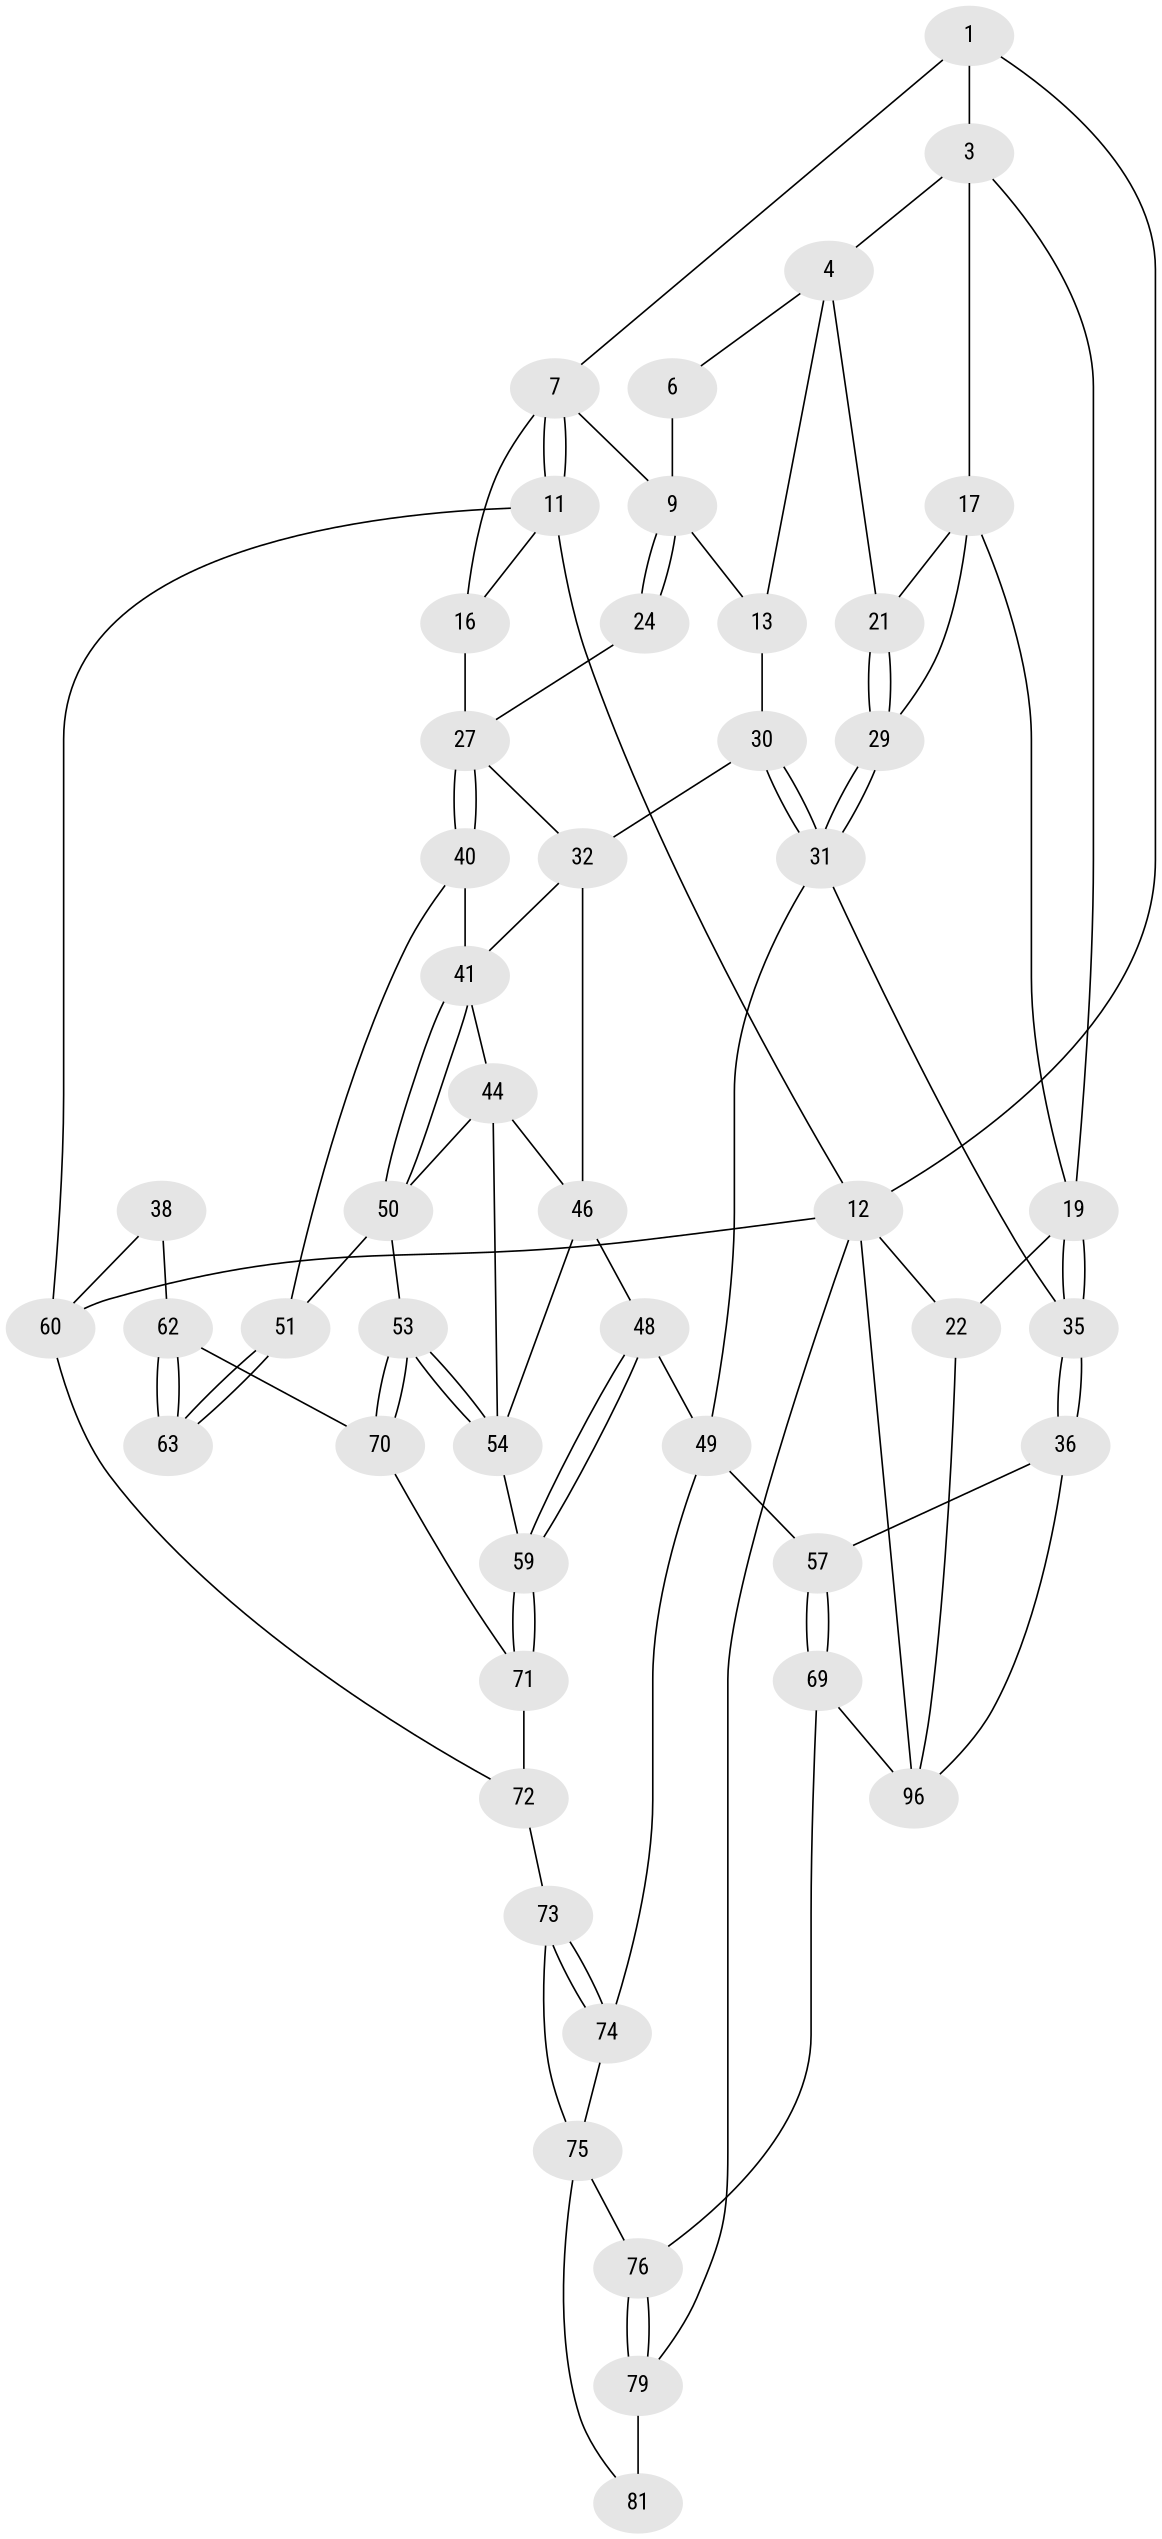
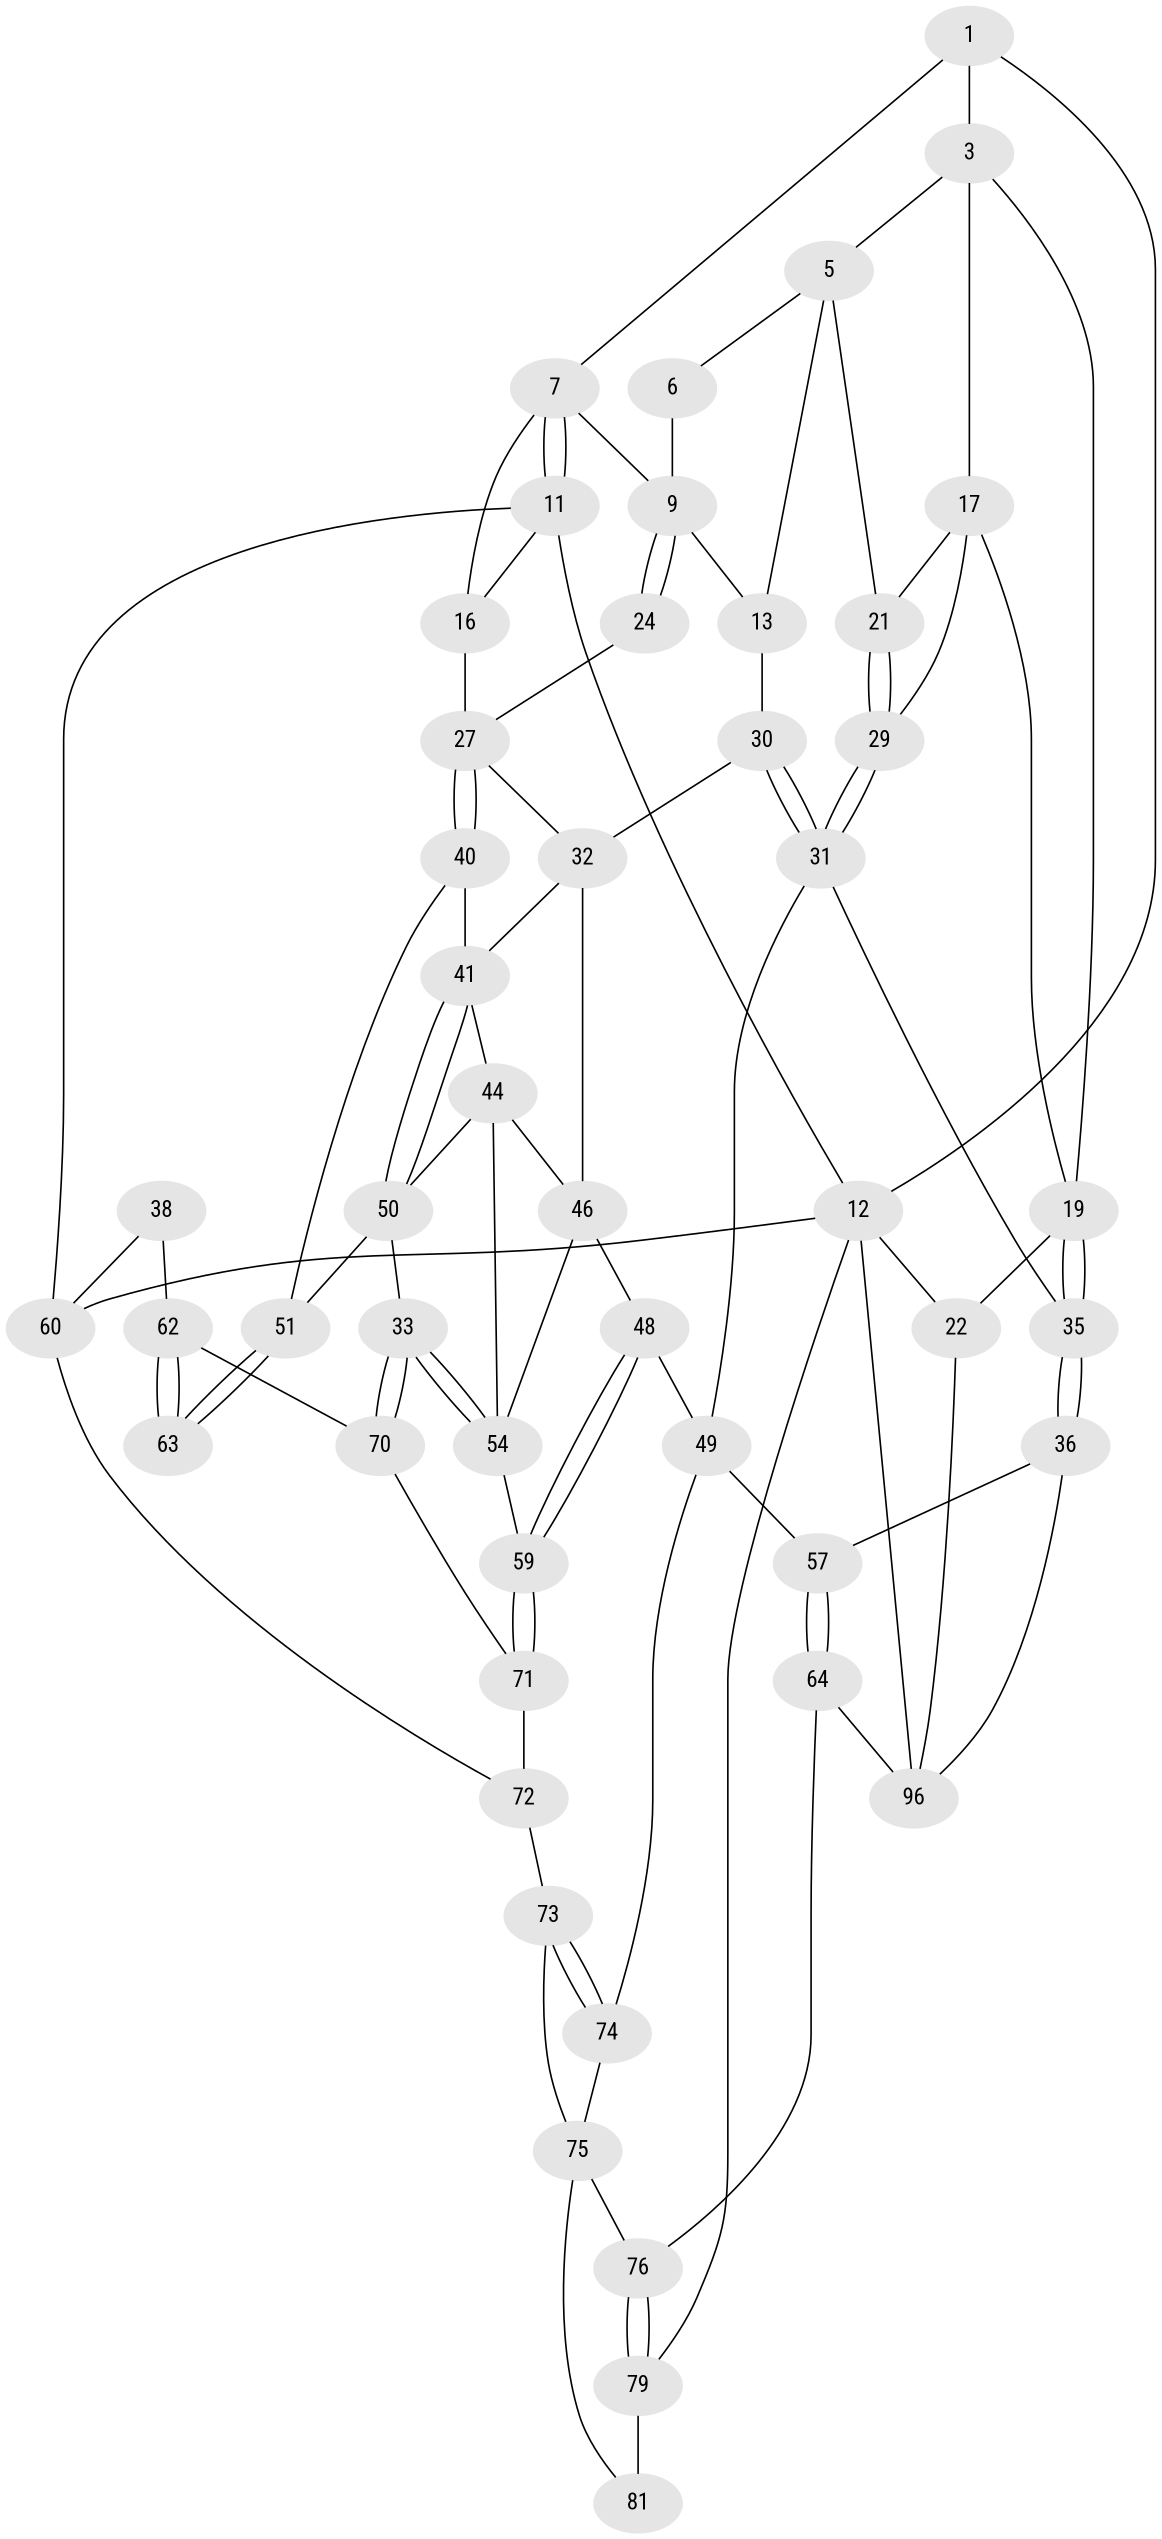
node "4": label "4" -> "5"
node "53": label "53" -> "33"
node "69": label "69" -> "64"
